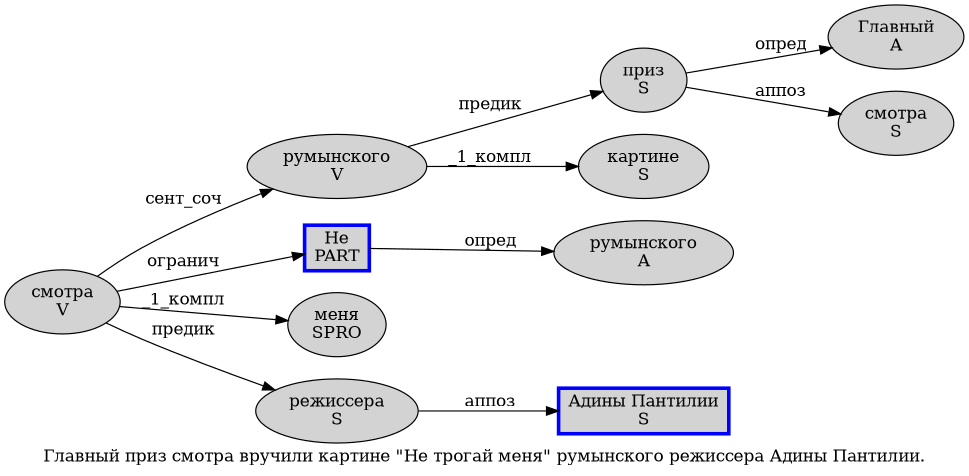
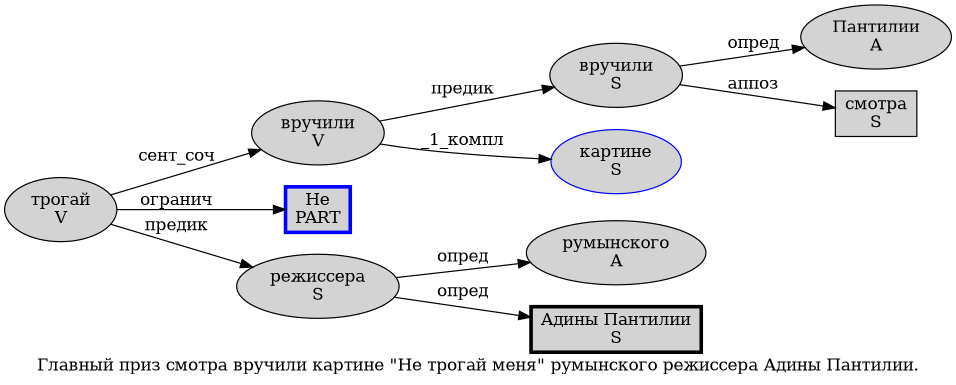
node "Главный A": label "Главный A" -> "Пантилии A"
node "приз S": label "приз S" -> "вручили S"
node "смотра S": shape ellipse -> box
node "румынского V": label "румынского V" -> "вручили V"
node "картине S": color black -> blue
edge "Не PART" -> "румынского A": now "режиссера S" -> "румынского A"
node "смотра V": label "смотра V" -> "трогай V"
node "меня SPRO": removed
edge "режиссера S" -> "Адины Пантилии S": label "аппоз" -> "опред"
node "Адины Пантилии S": color blue -> black
